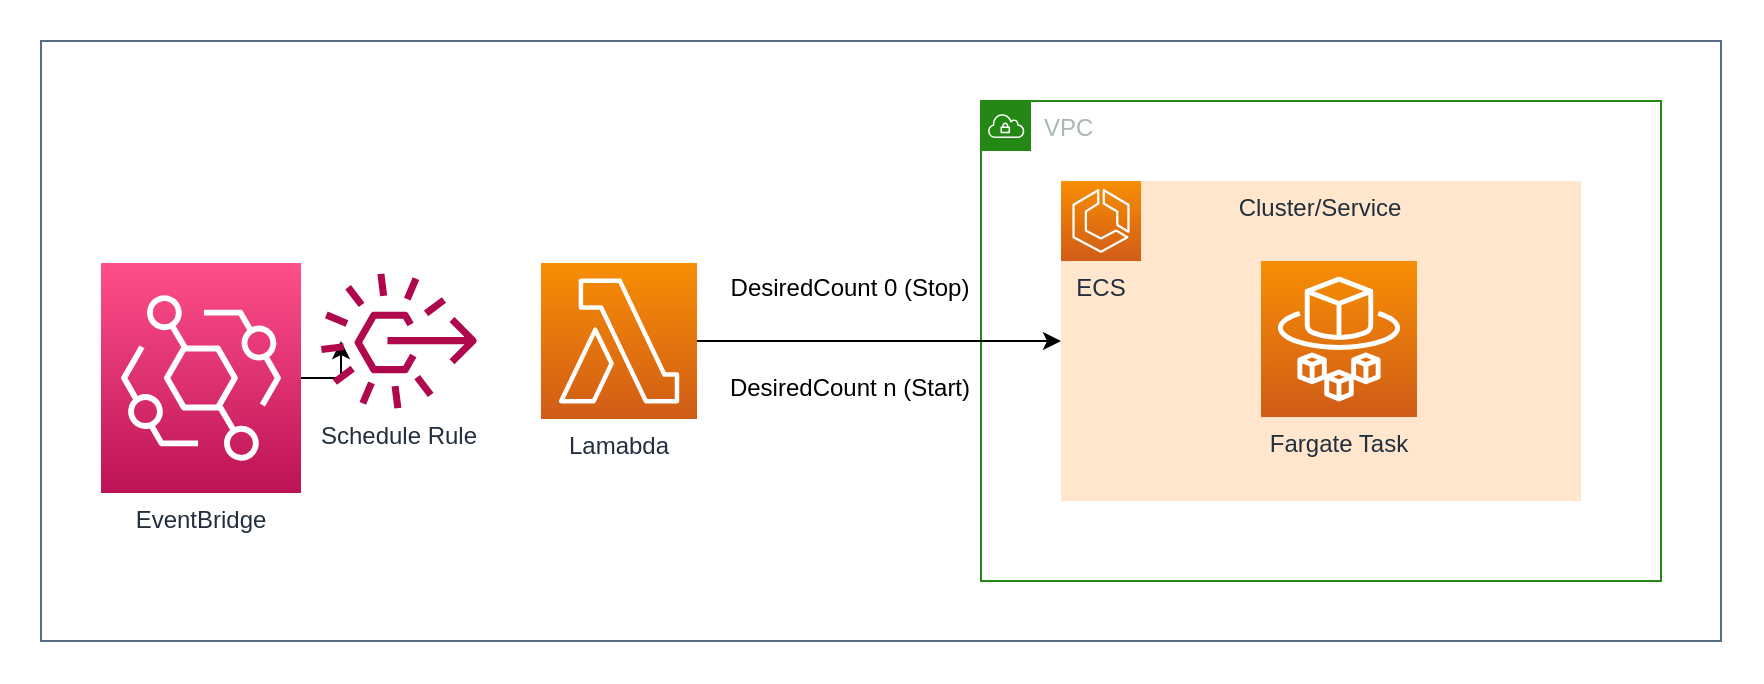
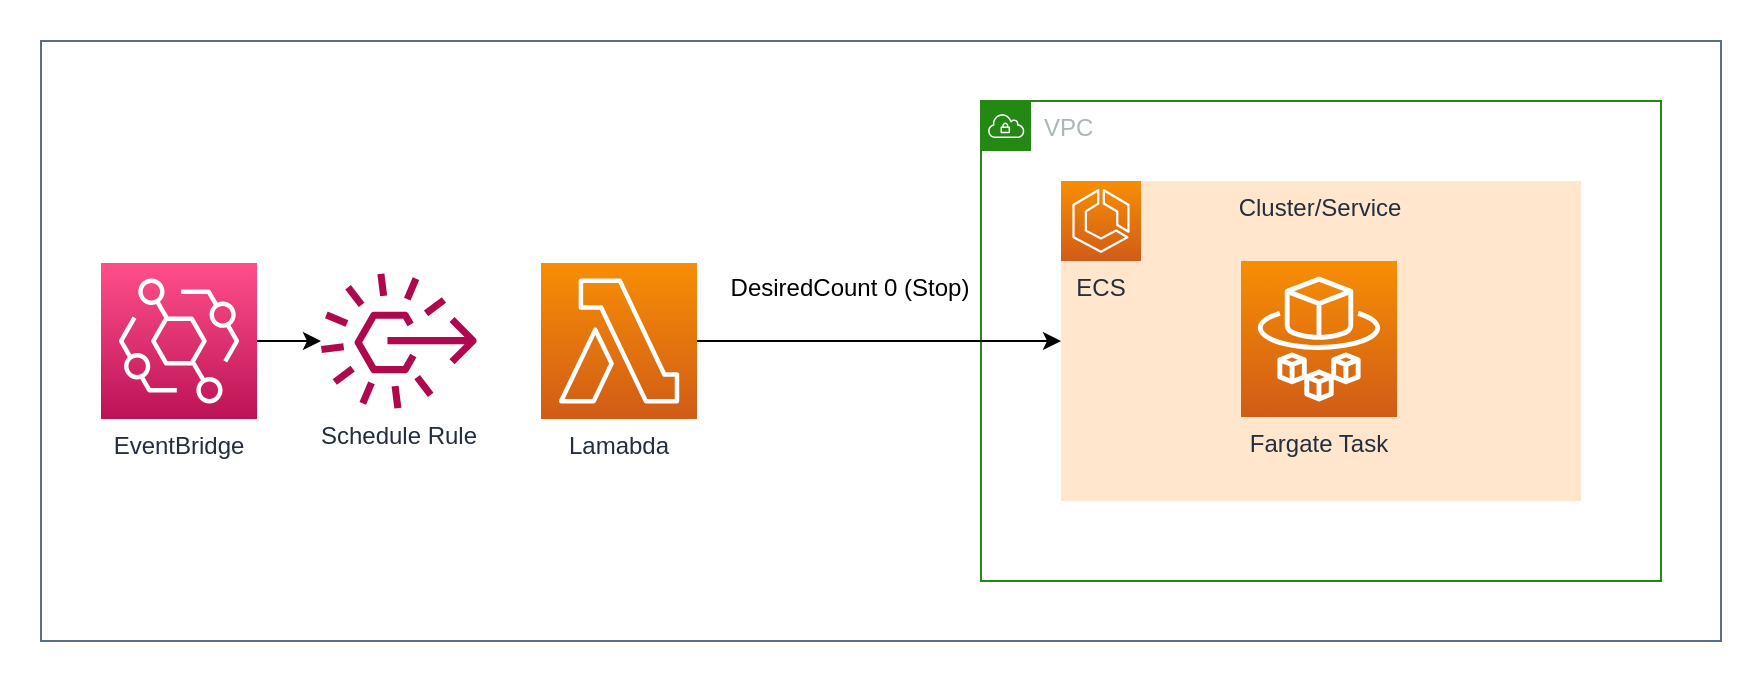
node "Fargate Task": moved (1339, 339) -> (1319, 339)
node "EventBridge": size 200x230 -> 156x156
node "DesiredCount n (Start)": removed
